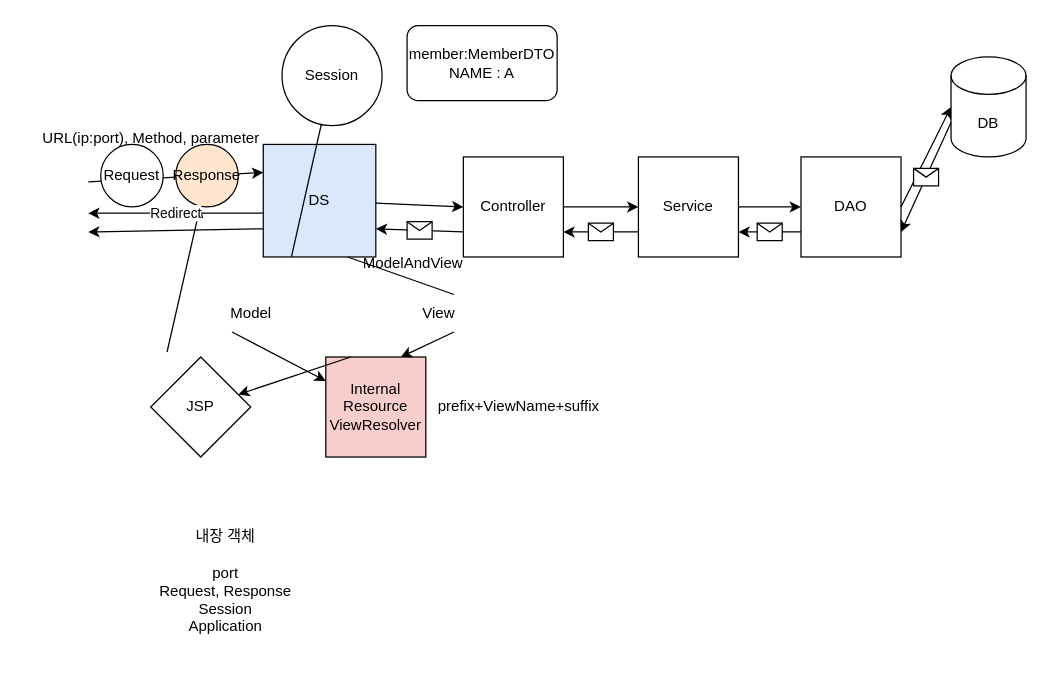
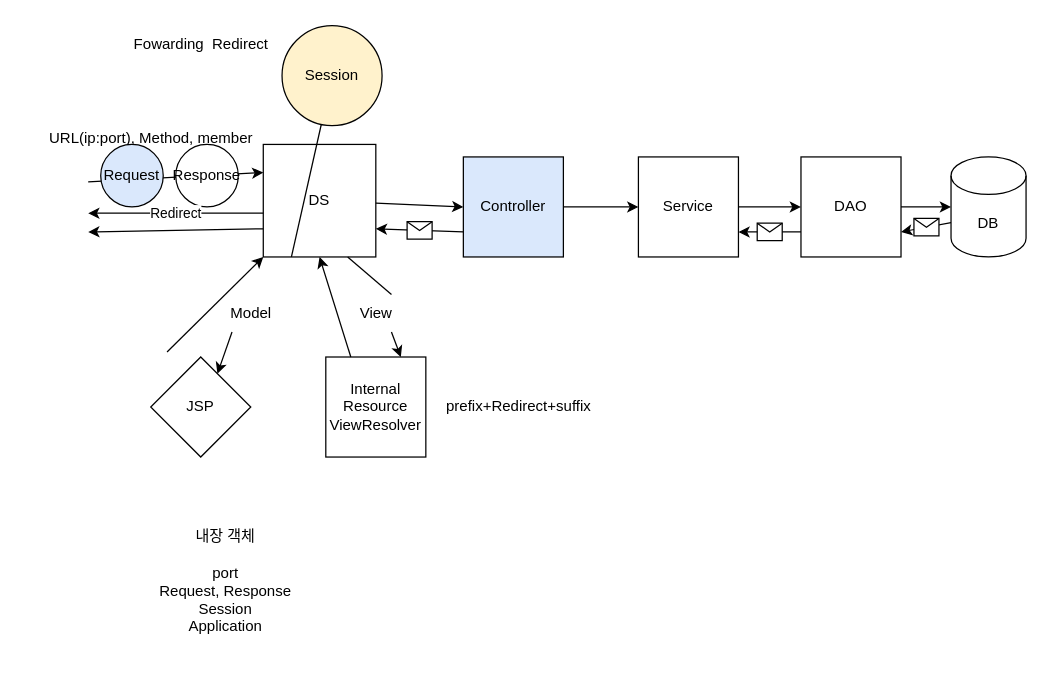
node "Fowarding Redirect": added
node "member:MemberDTO NAME : A": removed
node "Session": fillcolor #ffffff -> #fff2cc
node "DB": moved (988, 107) -> (988, 207)
node "URL(ip:port), Method, parameter": label "URL(ip:port), Method, parameter" -> "URL(ip:port), Method, member"
node "Request": fillcolor #ffffff -> #dae8fc
node "Response": fillcolor #ffe6cc -> #ffffff
node "DS": fillcolor #dae8fc -> #ffffff
node "Controller": fillcolor #ffffff -> #dae8fc
edge "Service" -> "Controller": removed
node "ModelAndView": removed
edge "JSP" -> "Response": now "JSP" -> "DS"
node "View": moved (438, 313) -> (376, 313)
edge "Model" -> "Internal Resource ViewResolver": now "Model" -> "JSP"
edge "Internal Resource ViewResolver" -> "JSP": now "Internal Resource ViewResolver" -> "DS"
node "Internal Resource ViewResolver": fillcolor #f8cecc -> #ffffff
node "prefix+ViewName+suffix": label "prefix+ViewName+suffix" -> "prefix+Redirect+suffix"
